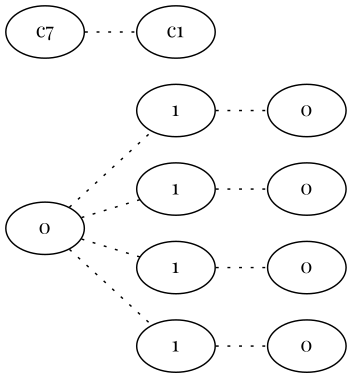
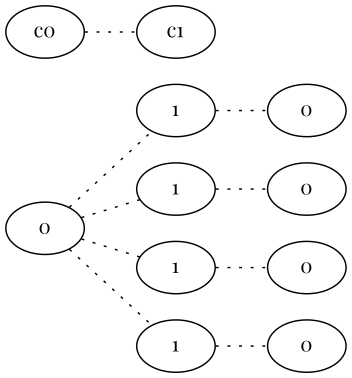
node "c7": label "c7" -> "c0"
